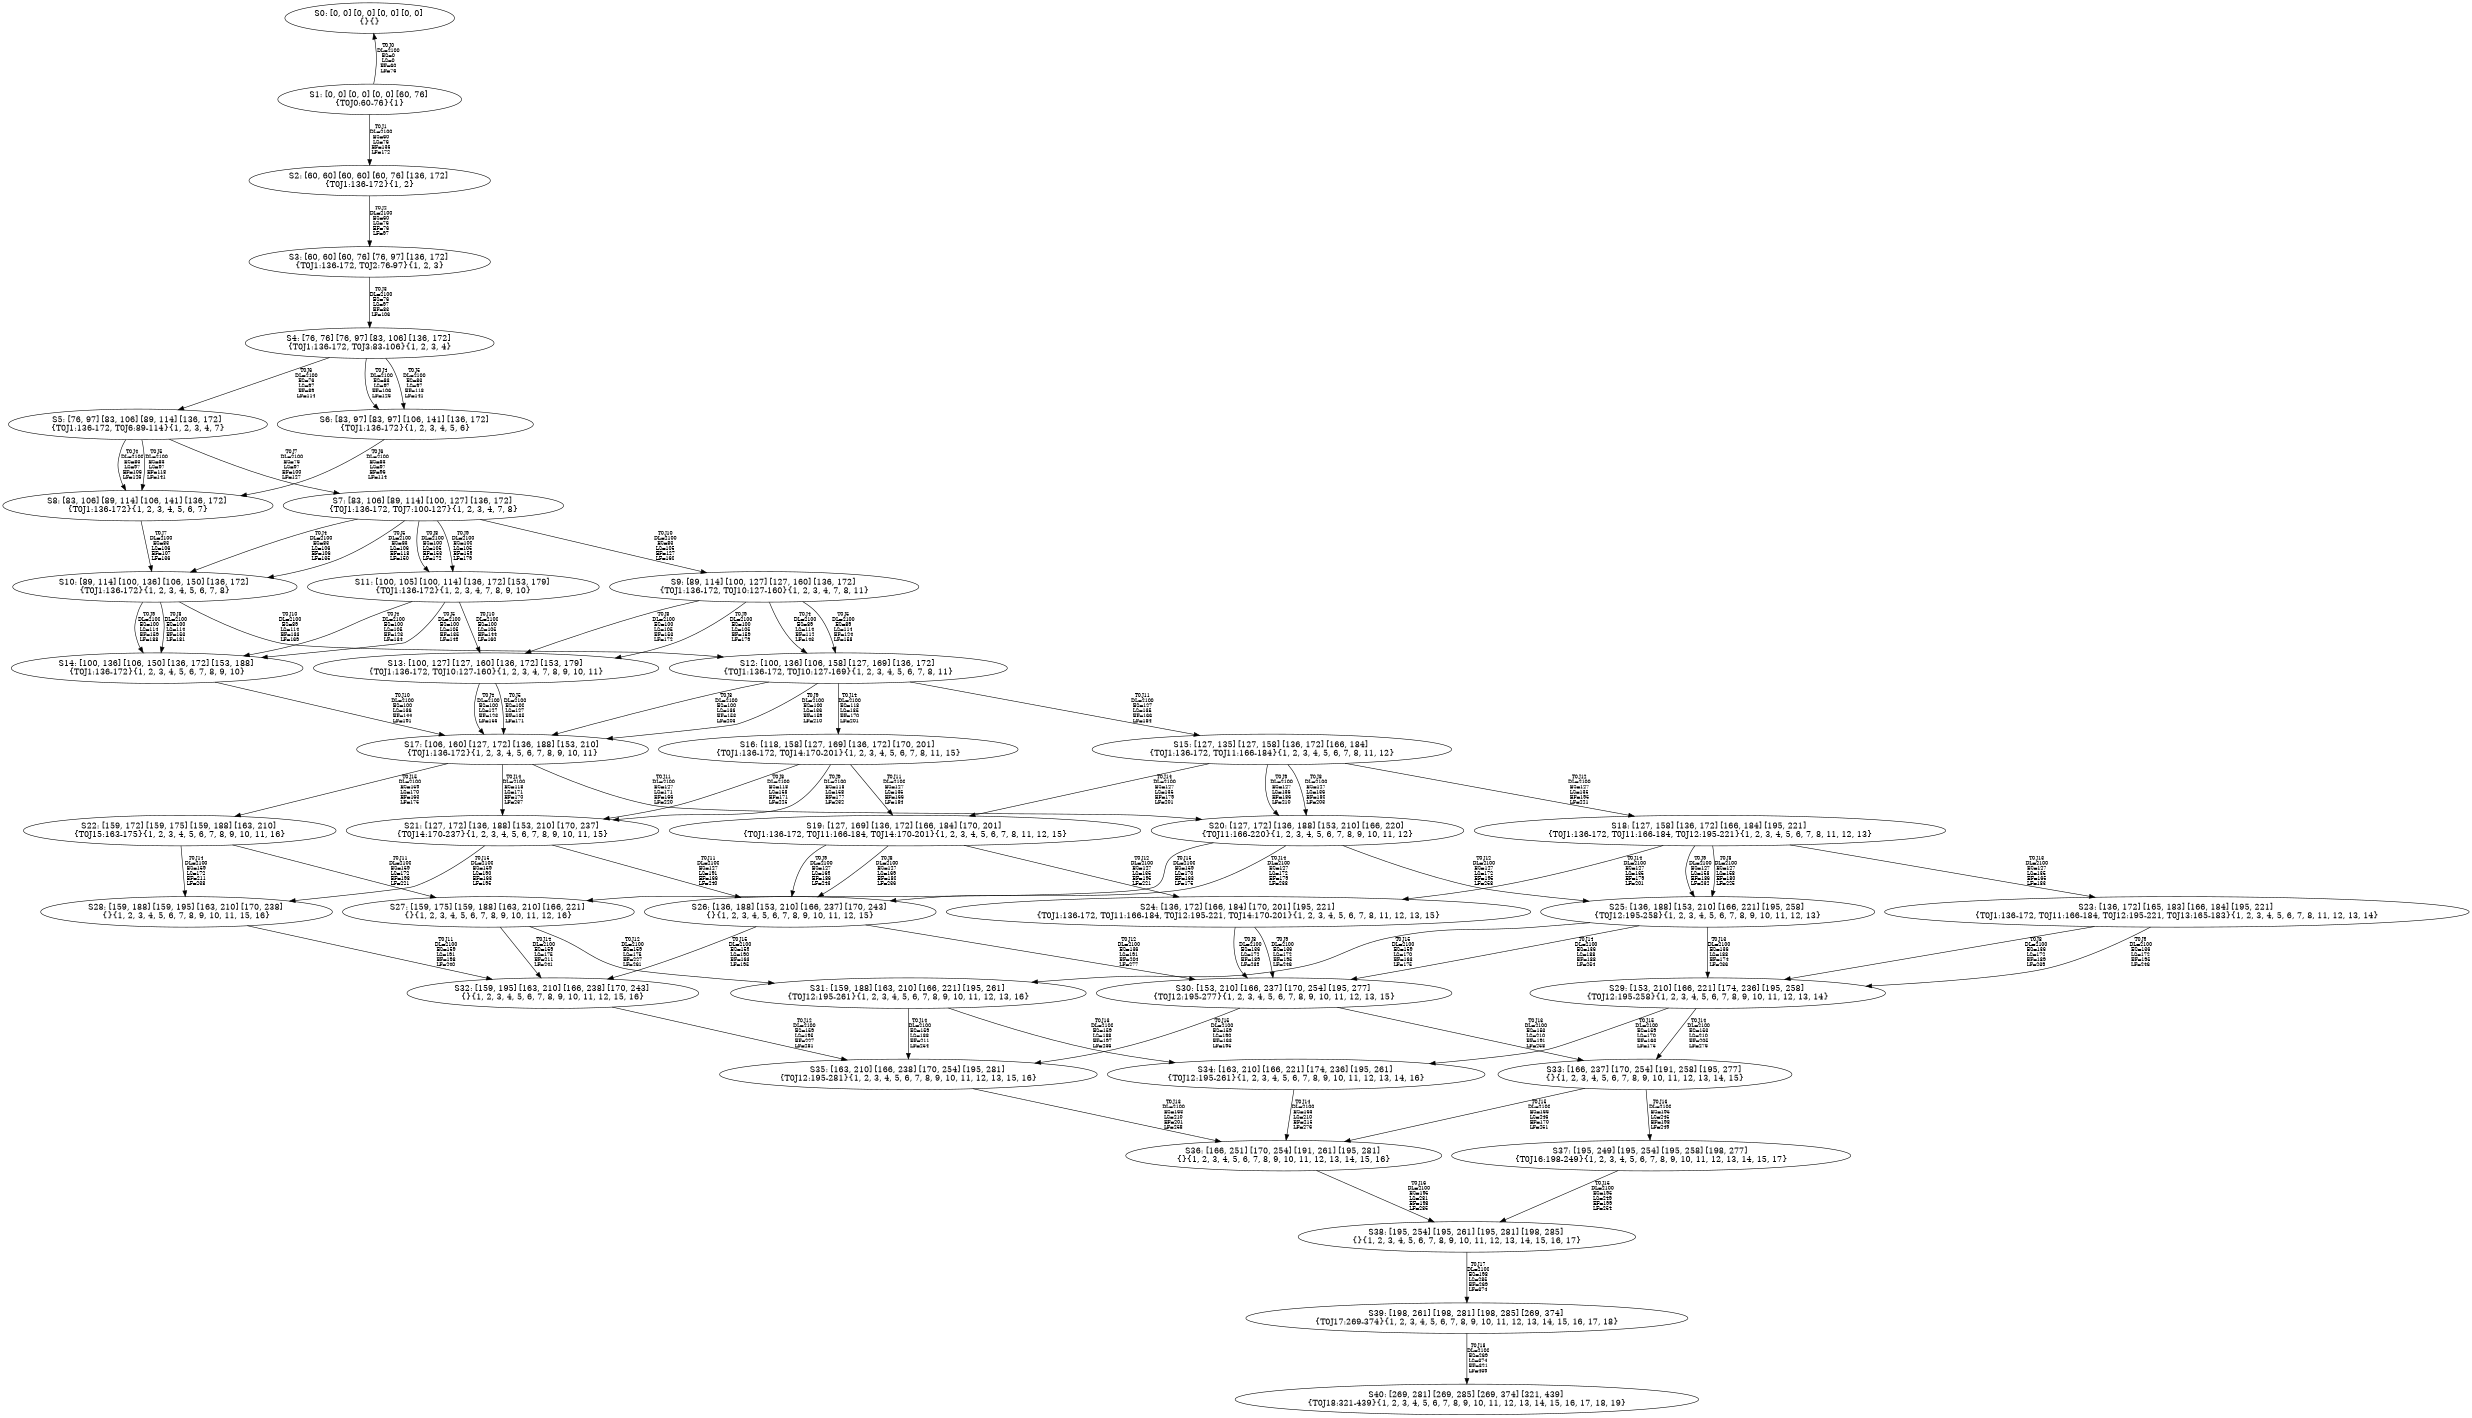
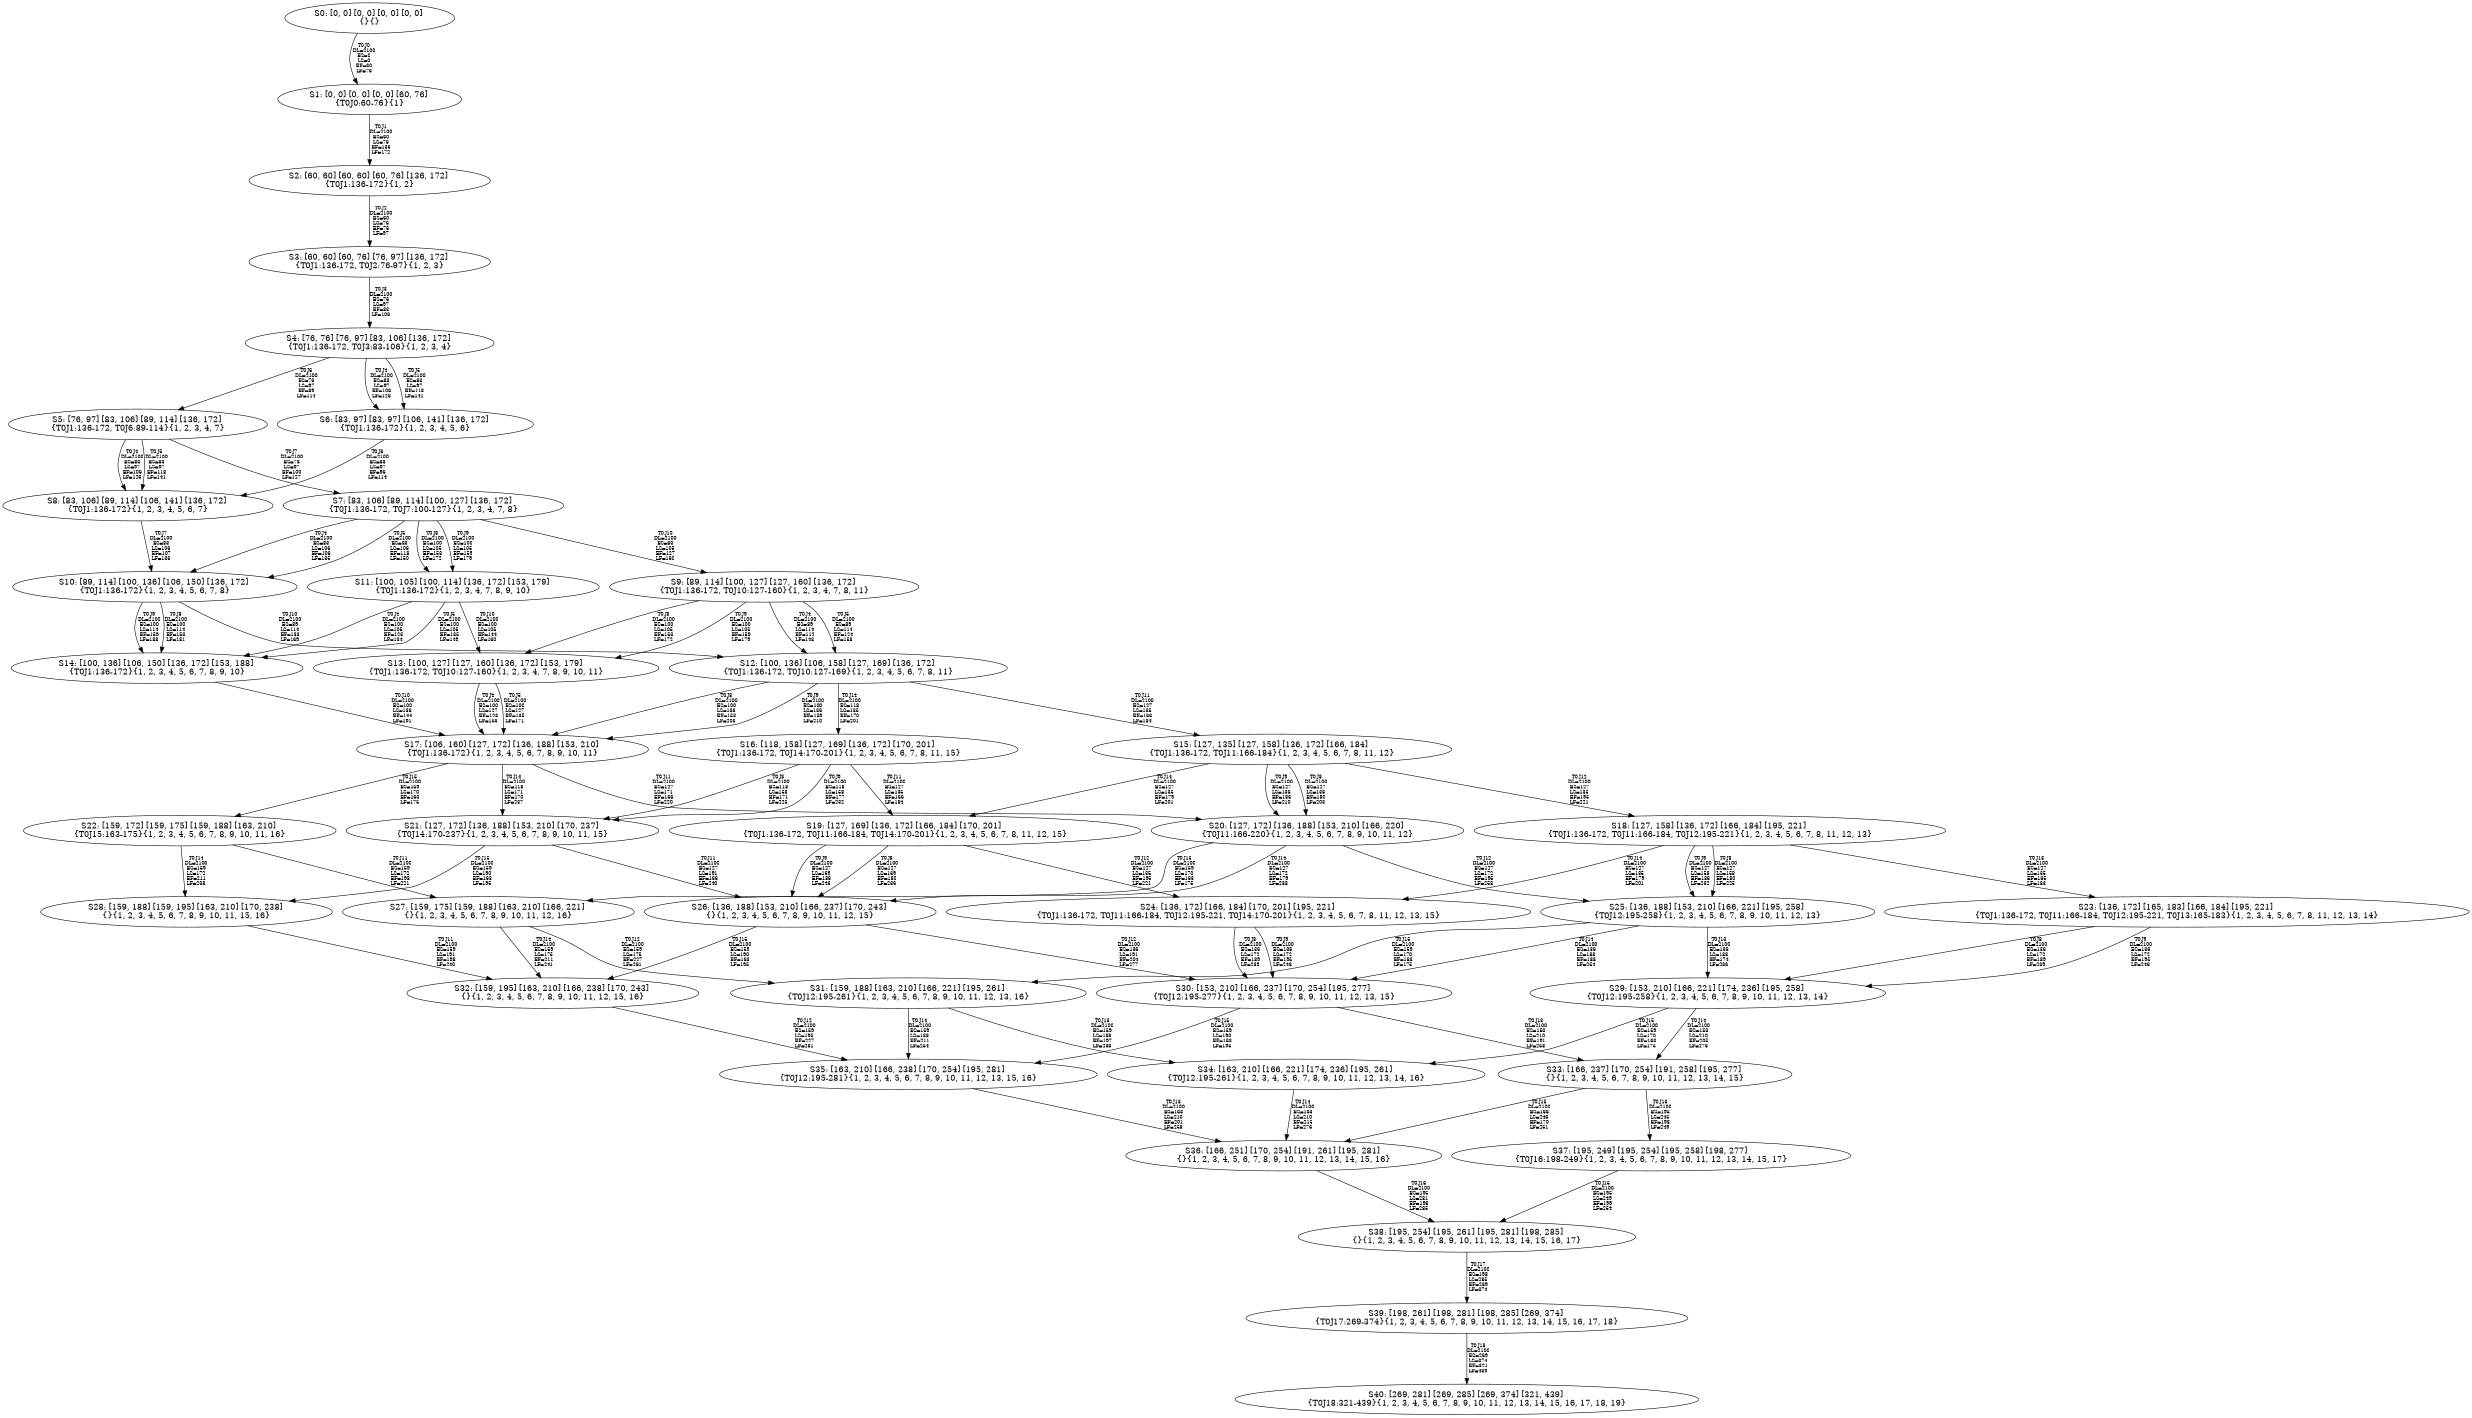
edge "S1: [0, 0] [0, 0] [0, 0] [60, 76] {T0J0:60-76}{1}" -> "S0: [0, 0] [0, 0] [0, 0] [0, 0] {}{}": reversed
